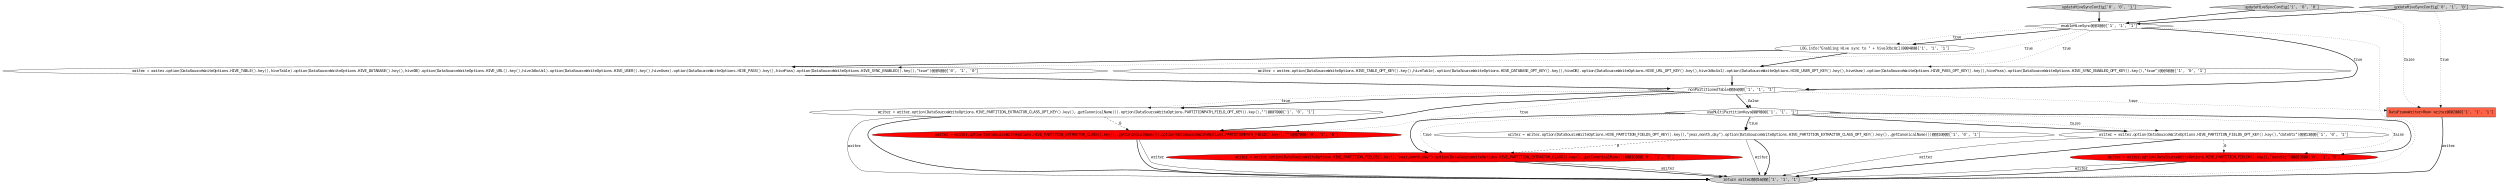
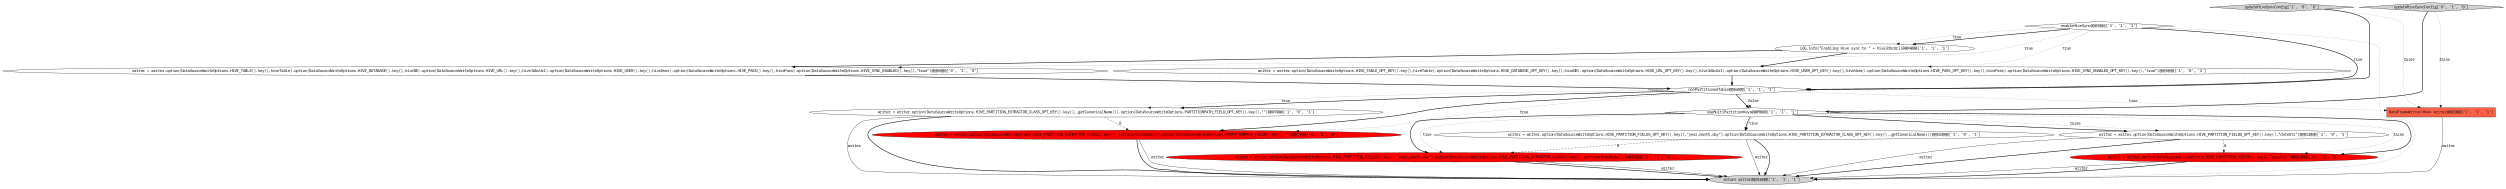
node "updateHiveSyncConfig['0', '0', '1']": removed
edge "updateHiveSyncConfig['1', '0', '0']" -> "enableHiveSync@@@3@@@['1', '1', '1']": now "updateHiveSyncConfig['1', '0', '0']" -> "nonPartitionedTable@@@6@@@['1', '1', '1']"
edge "updateHiveSyncConfig['0', '1', '0']" -> "enableHiveSync@@@3@@@['1', '1', '1']": now "updateHiveSyncConfig['0', '1', '0']" -> "useMultiPartitionKeys@@@9@@@['1', '1', '1']"
edge "updateHiveSyncConfig['0', '1', '0']" -> "DataFrameWriter<Row> writer@@@2@@@['1', '1', '1']": label "true" -> "false"
edge "DataFrameWriter<Row> writer@@@2@@@['1', '1', '1']" -> "return writer@@@16@@@['1', '1', '1']": style bold -> solid
